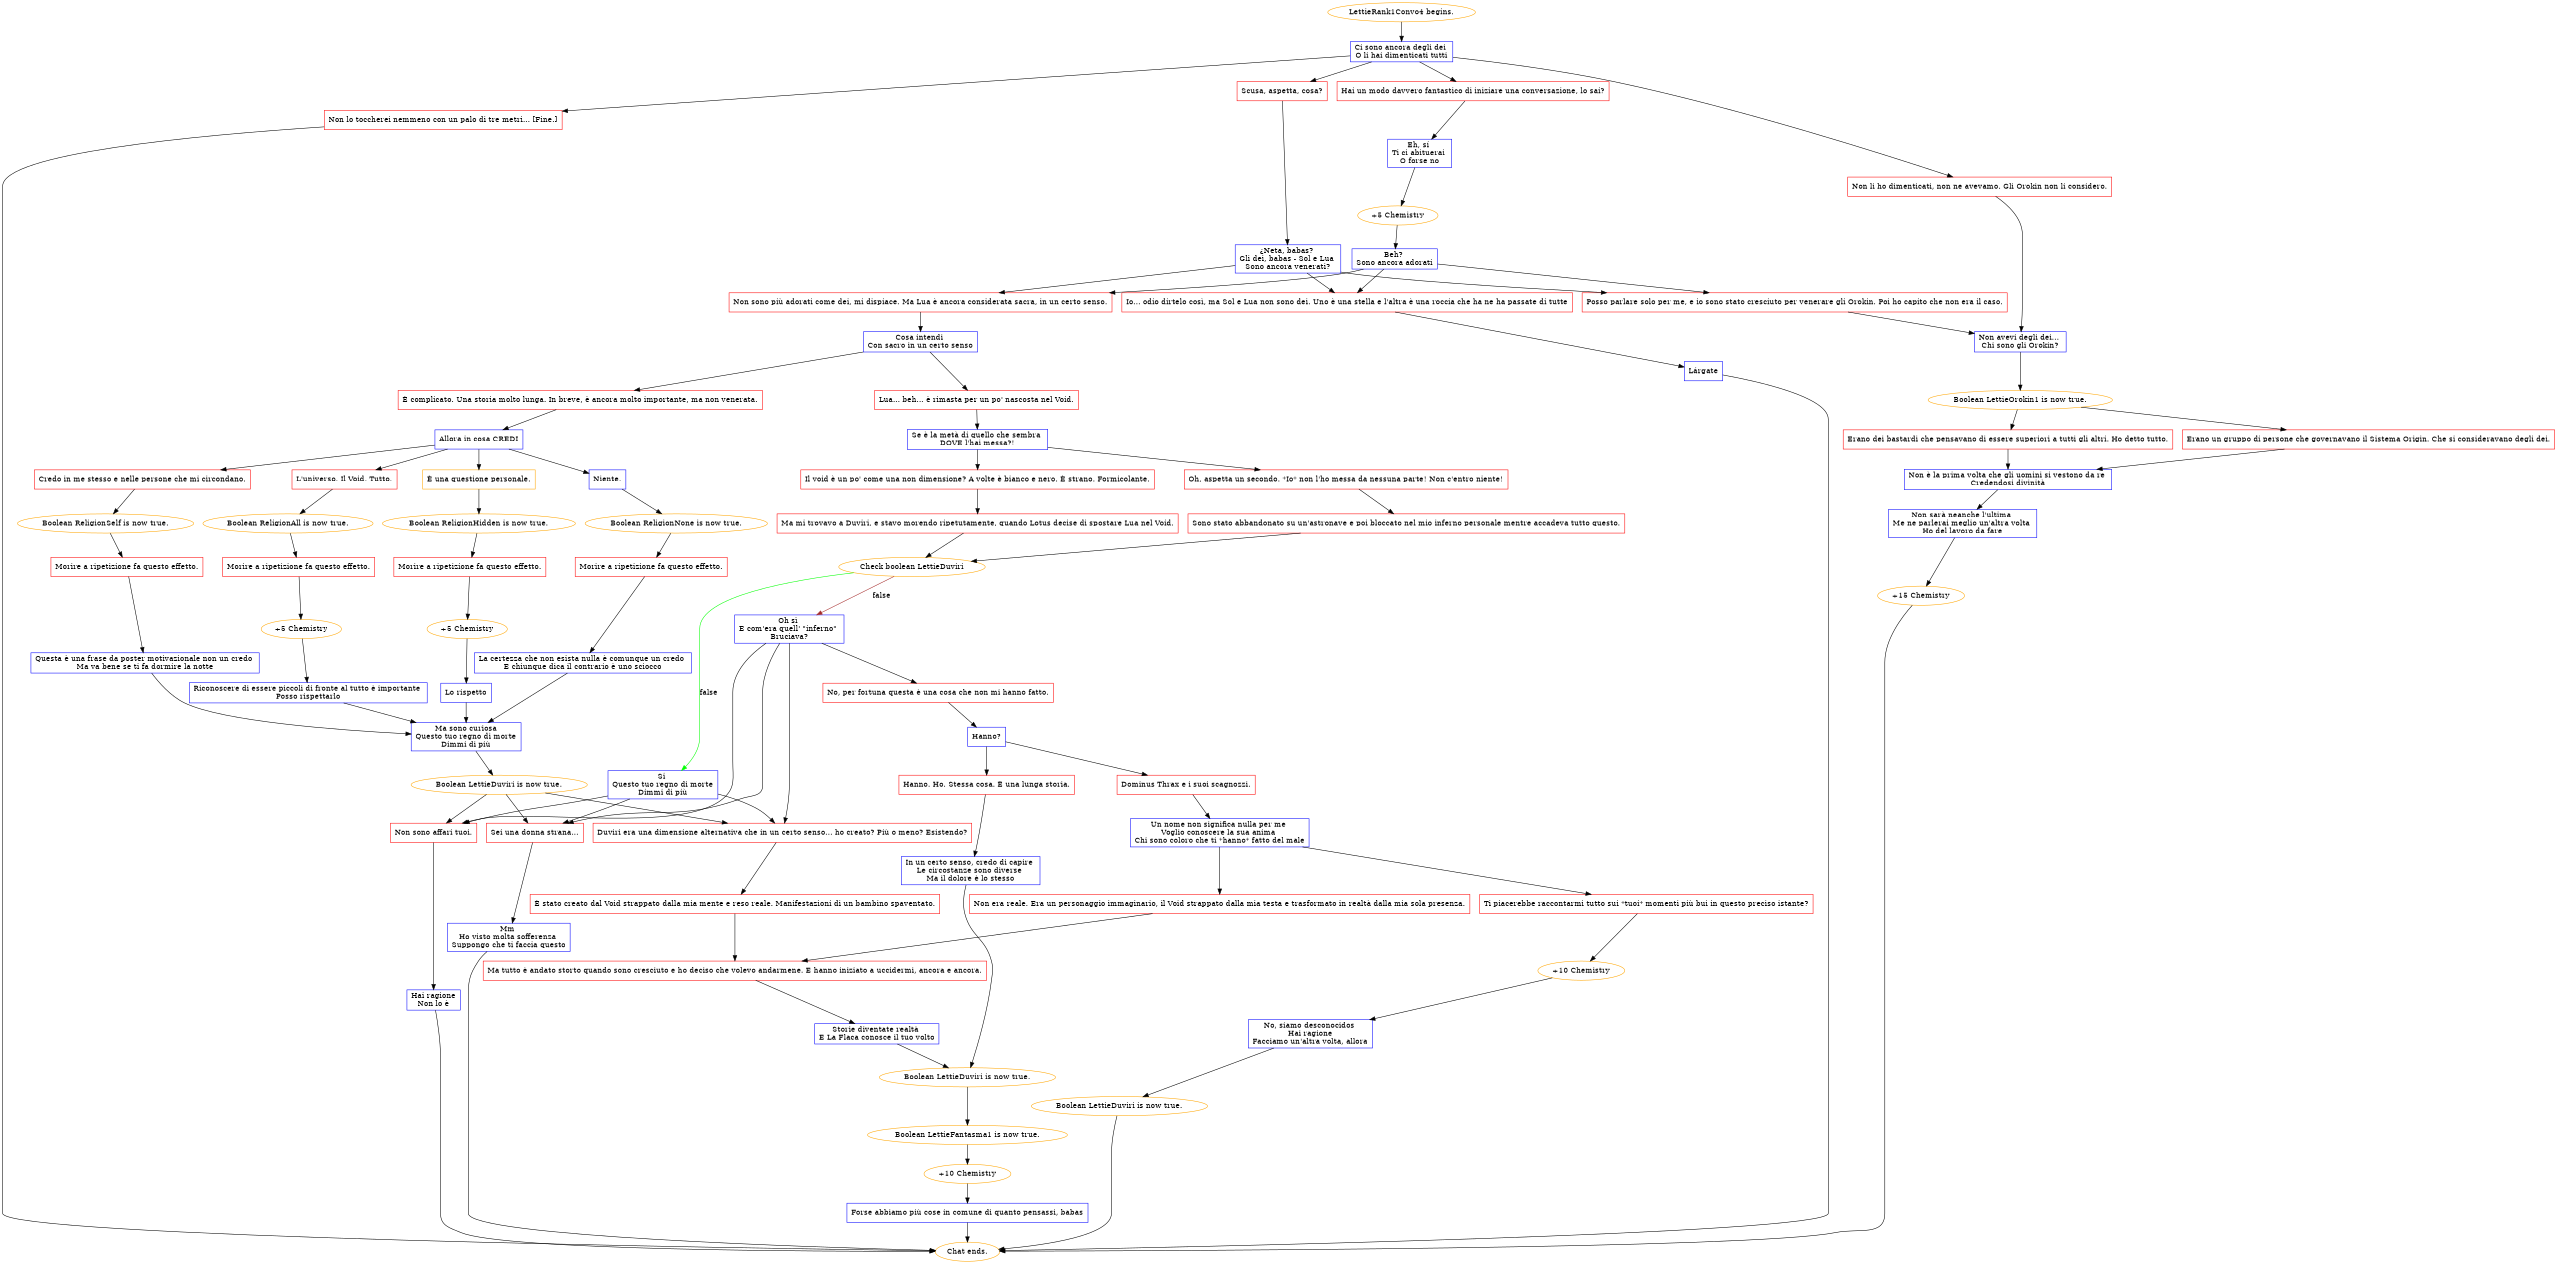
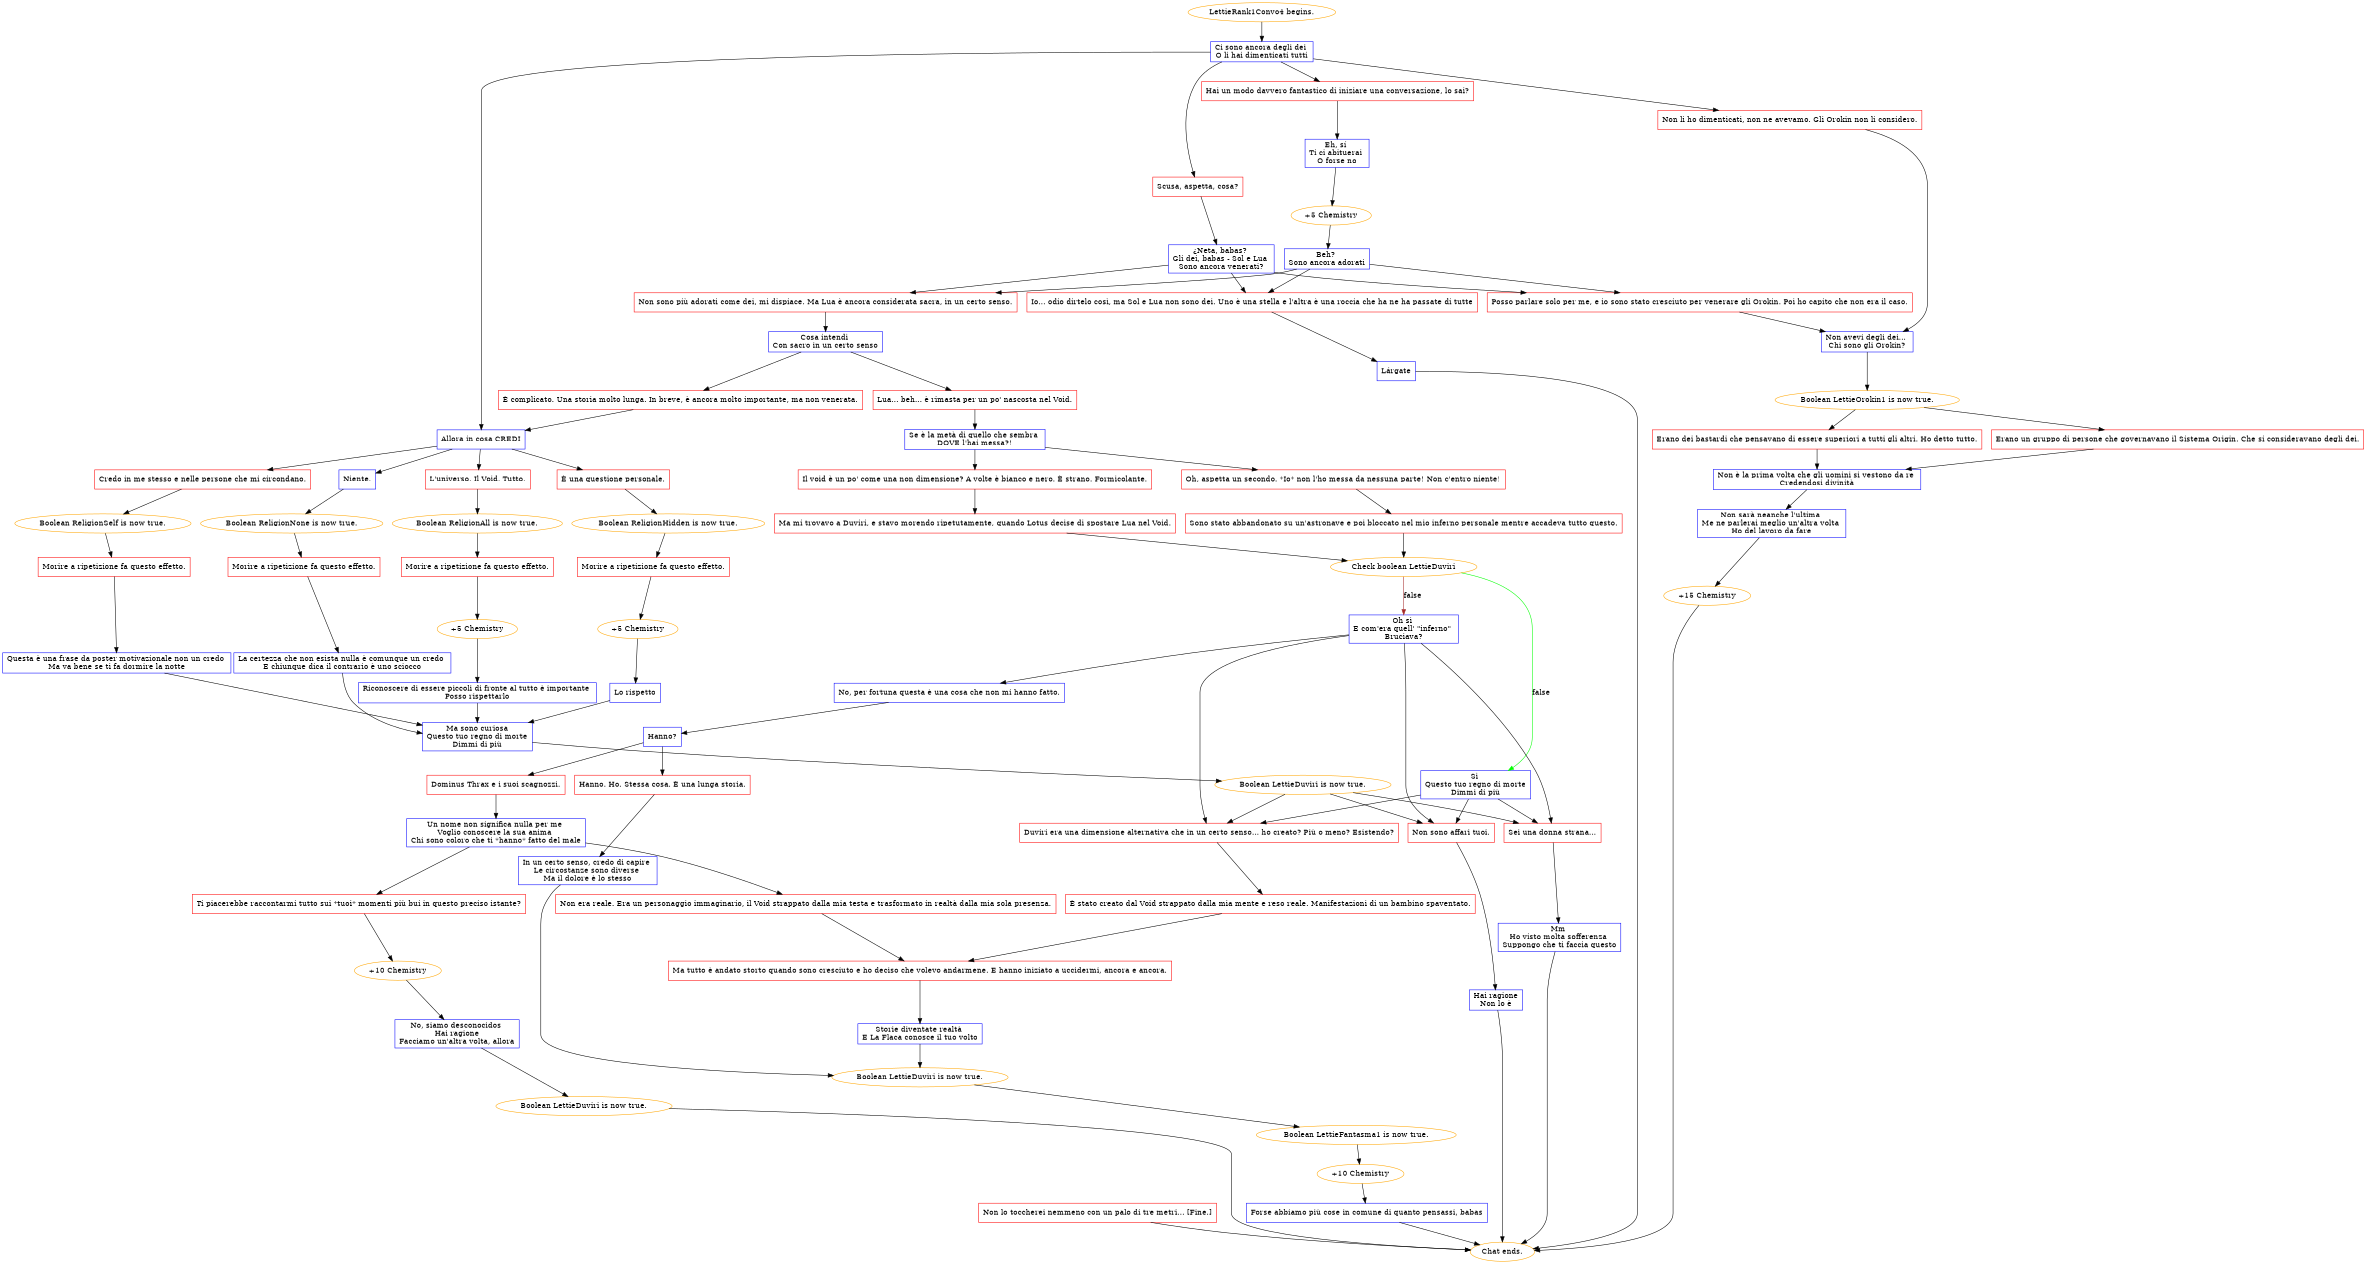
edge "Ci sono ancora degli dei O li hai dimenticati tutti" -> "Non lo toccherei nemmeno con un palo di tre metri... [Fine.]": now "Ci sono ancora degli dei O li hai dimenticati tutti" -> "Allora in cosa CREDI"
node "È una questione personale.": color orange -> red
node "No, per fortuna questa è una cosa che non mi hanno fatto.": color red -> blue
